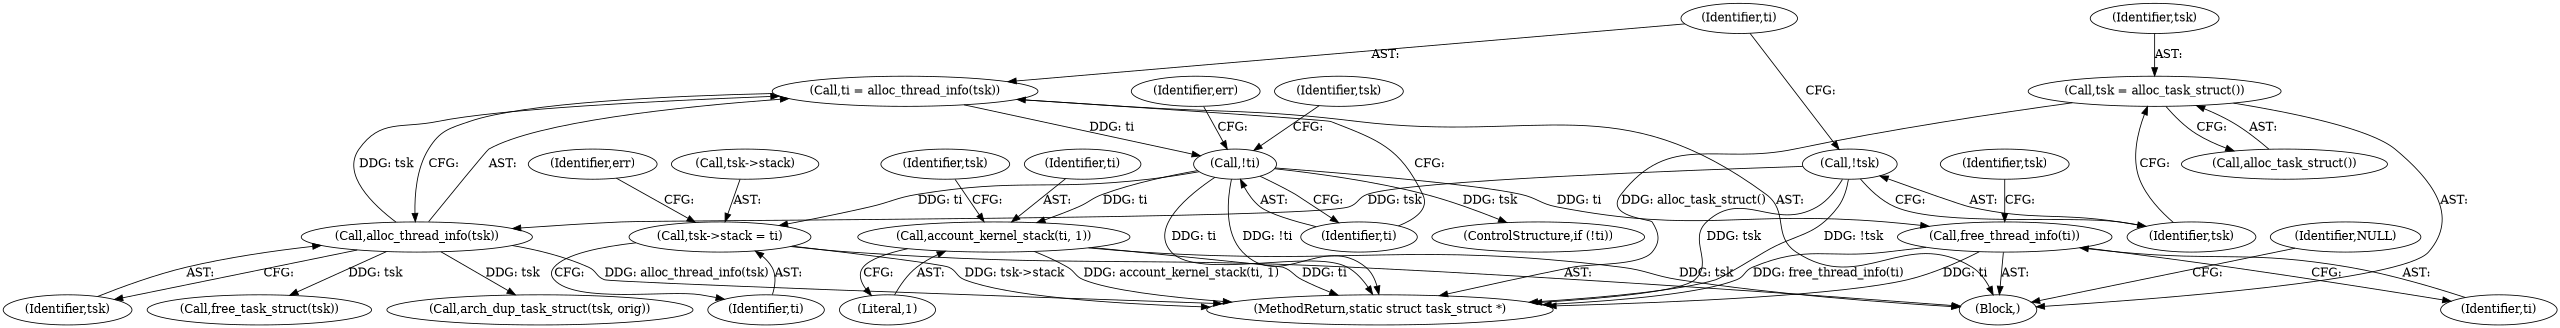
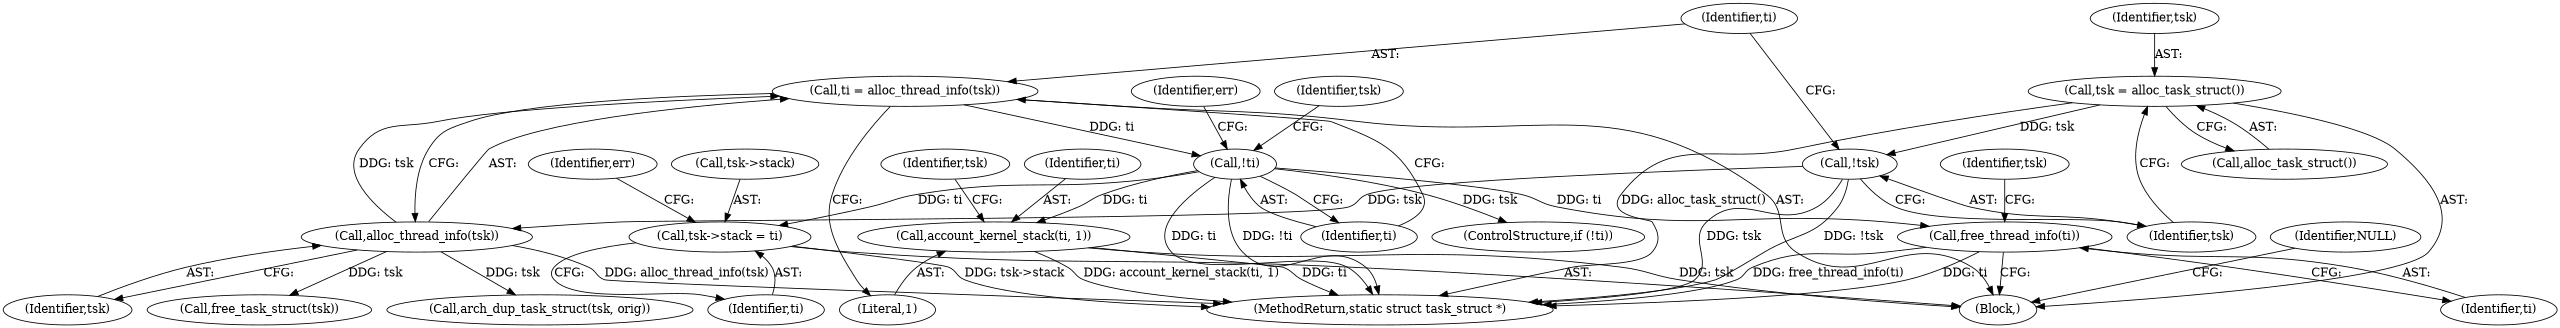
edge "(Call,tsk = alloc_task_struct())" -> "(Call,!tsk)": added, label "DDG: tsk"
edge "(Call,account_kernel_stack(ti, 1))" -> "(Literal,1)": now "(Call,ti = alloc_thread_info(tsk))" -> "(Literal,1)"
edge "(Call,free_thread_info(ti))" -> "(Block,)": label "AST: " -> "CFG: "
